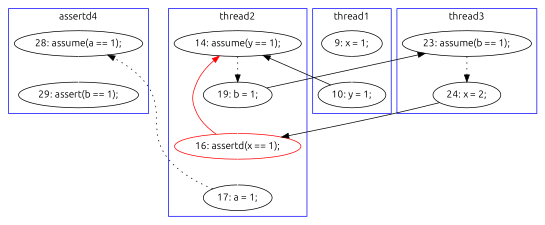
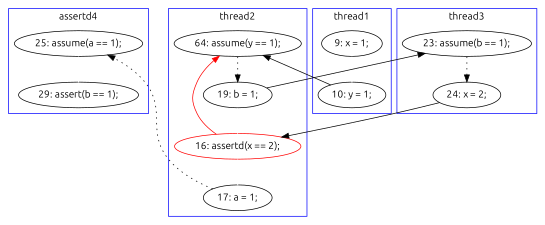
node "28: assume(a == 1);": label "28: assume(a == 1);" -> "25: assume(a == 1);"
node "14: assume(y == 1);": label "14: assume(y == 1);" -> "64: assume(y == 1);"
node "16: assertd(x == 1);": label "16: assertd(x == 1);" -> "16: assertd(x == 2);"
